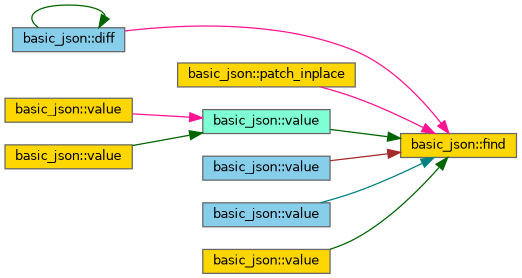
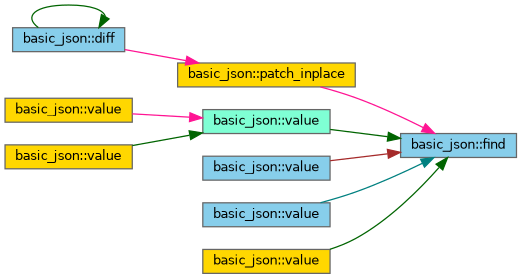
edge "basic_json::diff" -> "basic_json::find": now "basic_json::diff" -> "basic_json::patch_inplace"
node "basic_json::find": fillcolor gold -> skyblue
